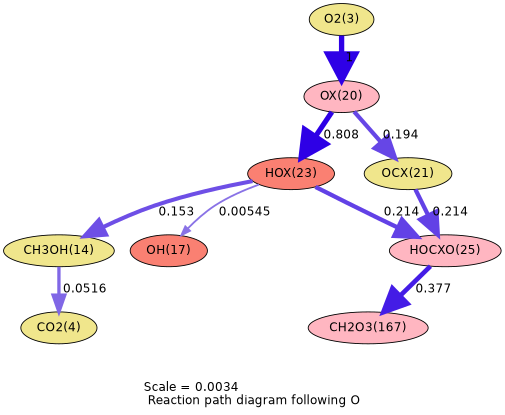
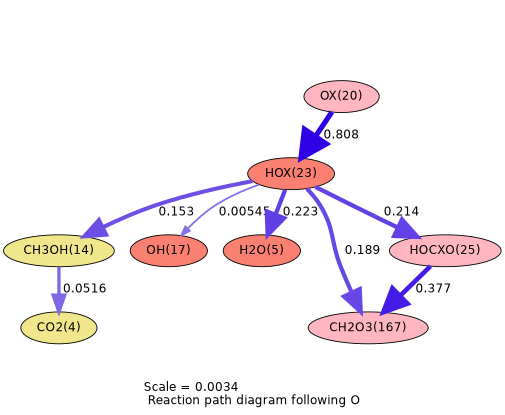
node "O2(3)": removed
node "OCX(21)": removed
edge "HOX(23)" -> "CH2O3(167)": added, label "0.189"
node "H2O(5)": added
